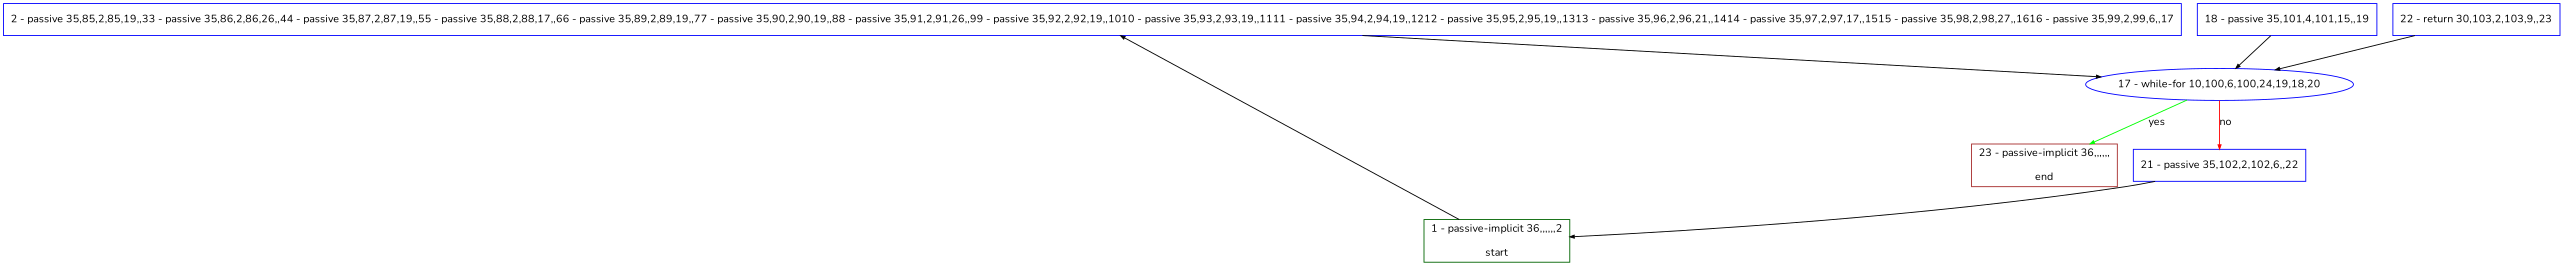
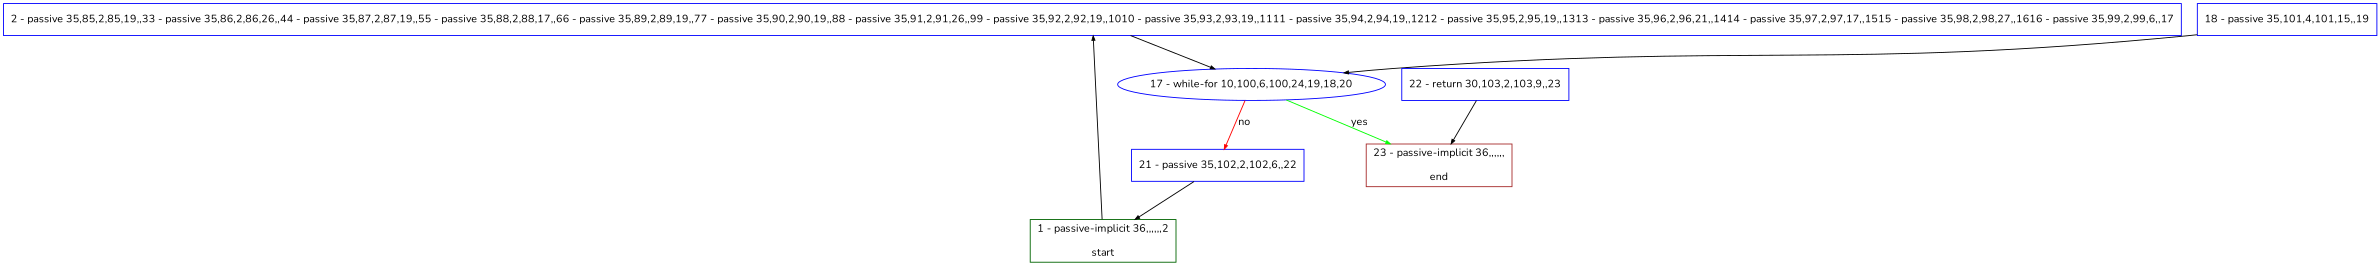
edge "22 - return 30,103,2,103,9,,23" -> "17 - while-for 10,100,6,100,24,19,18,20": now "22 - return 30,103,2,103,9,,23" -> "23 - passive-implicit 36,,,,,, end"
